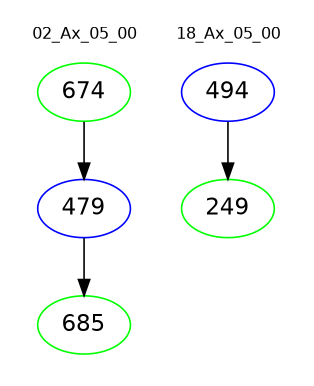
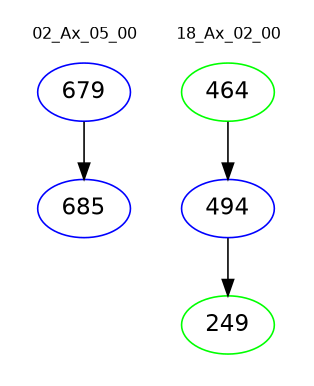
cluster "18_Ax_05_00": label "18_Ax_05_00" -> "18_Ax_02_00"
node "674": removed
node "464": added
node "479": label "479" -> "679"
node "685": color green -> blue
